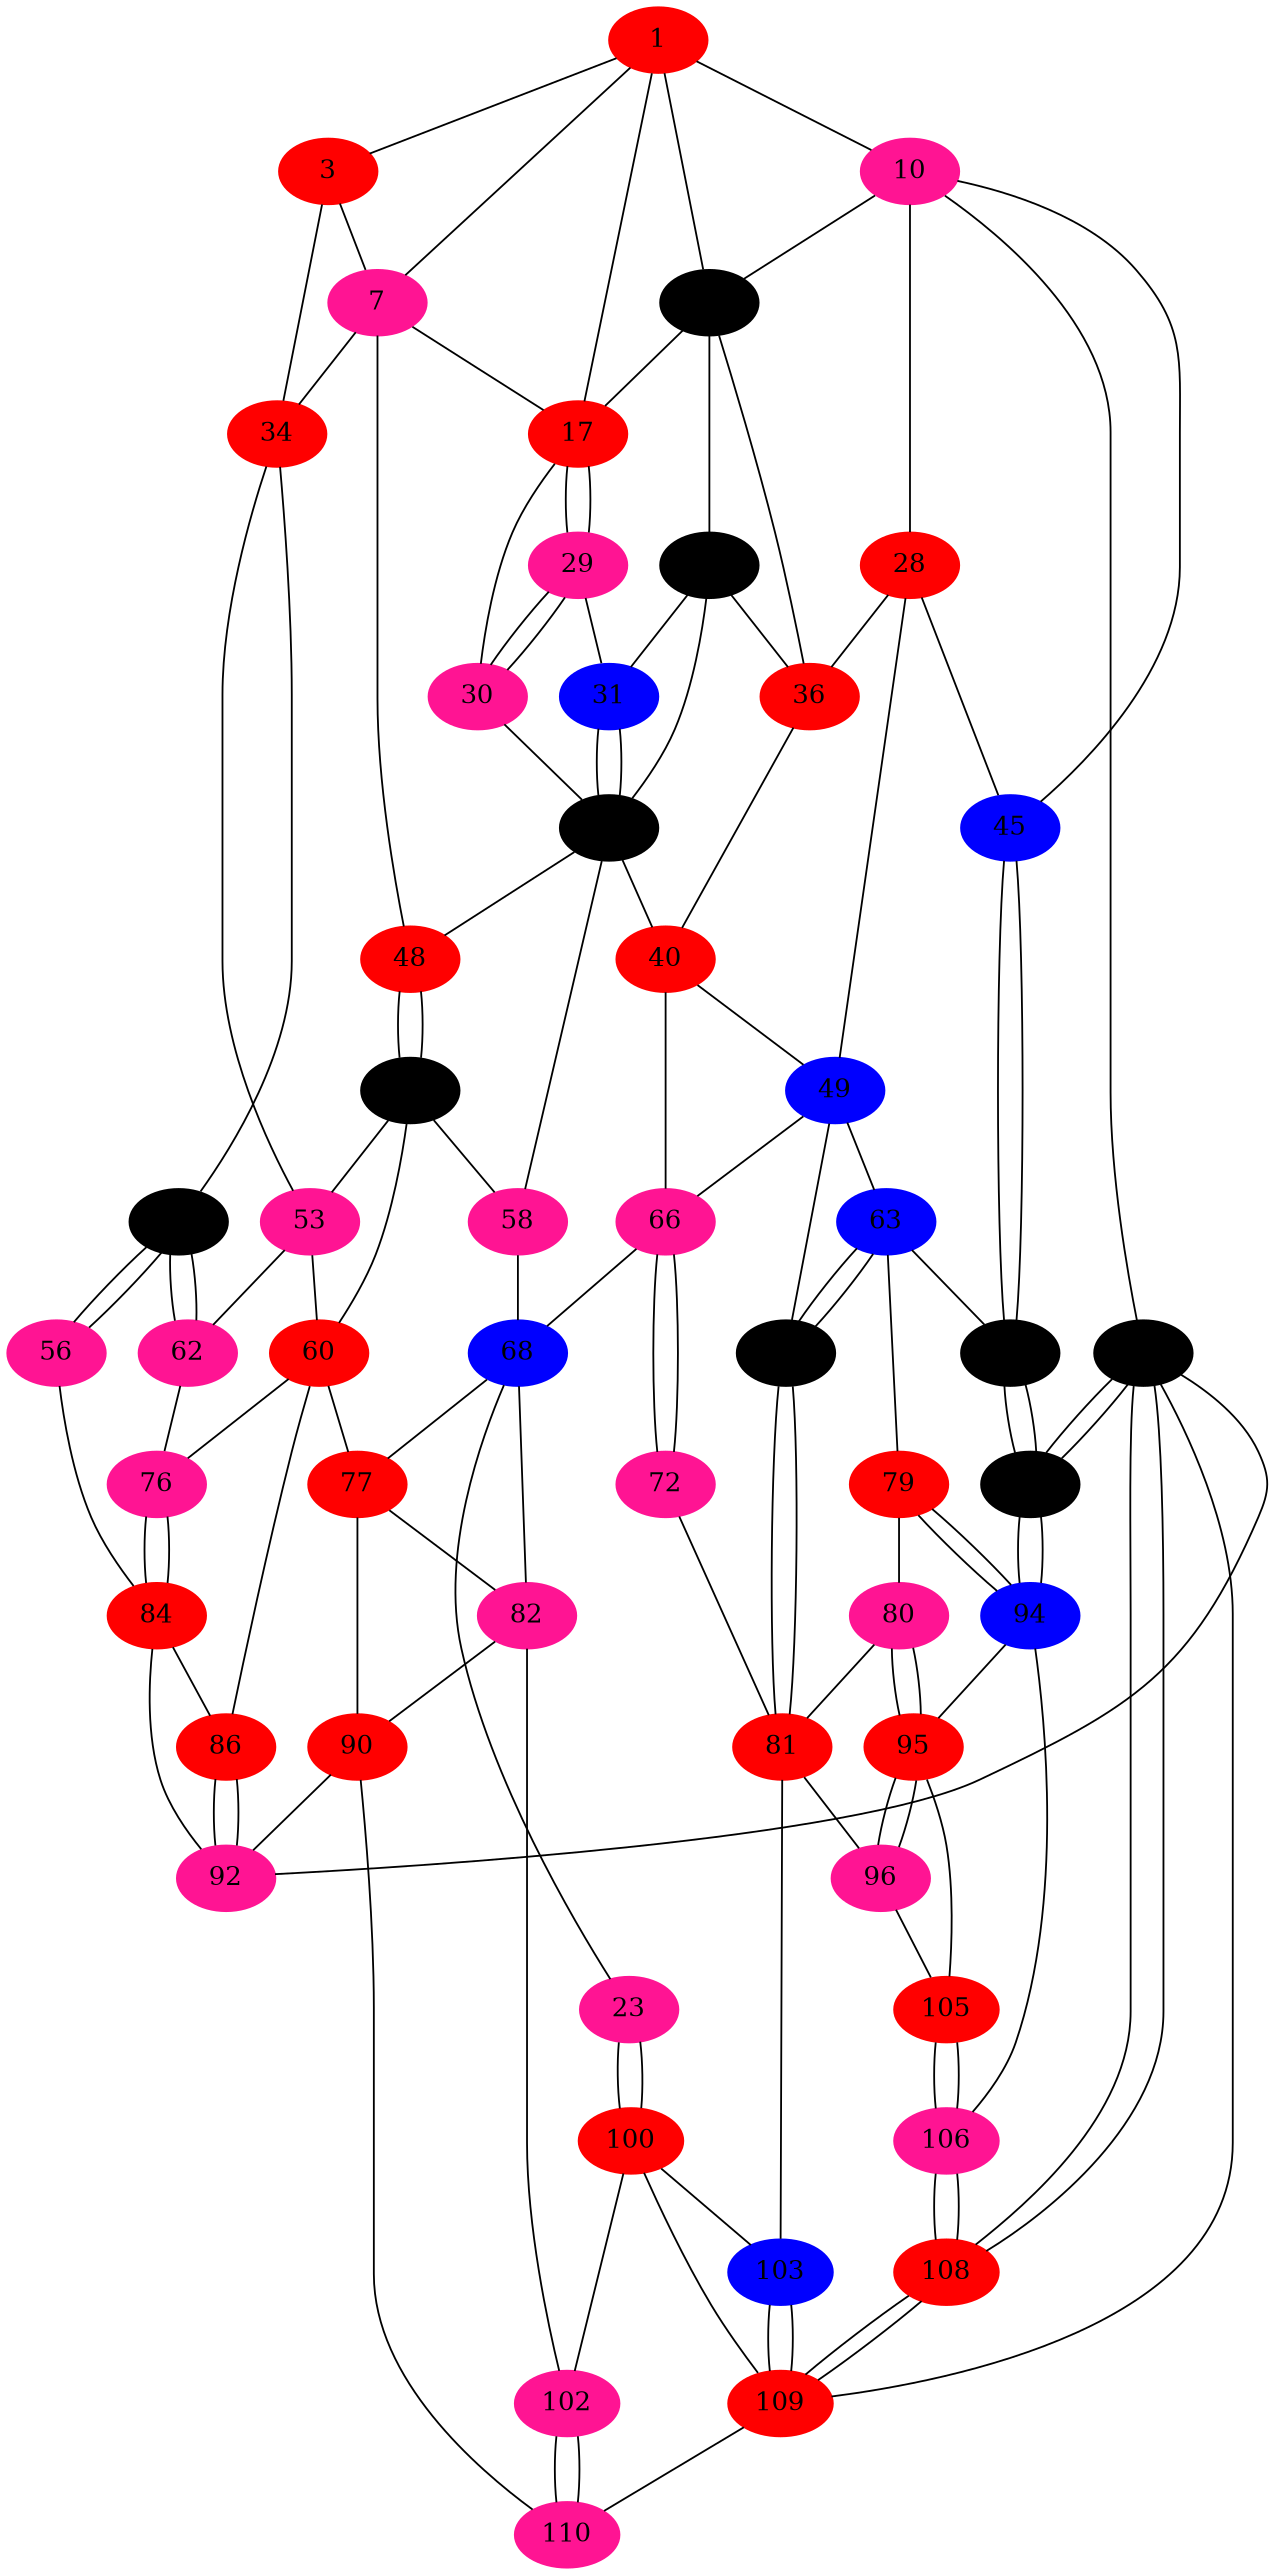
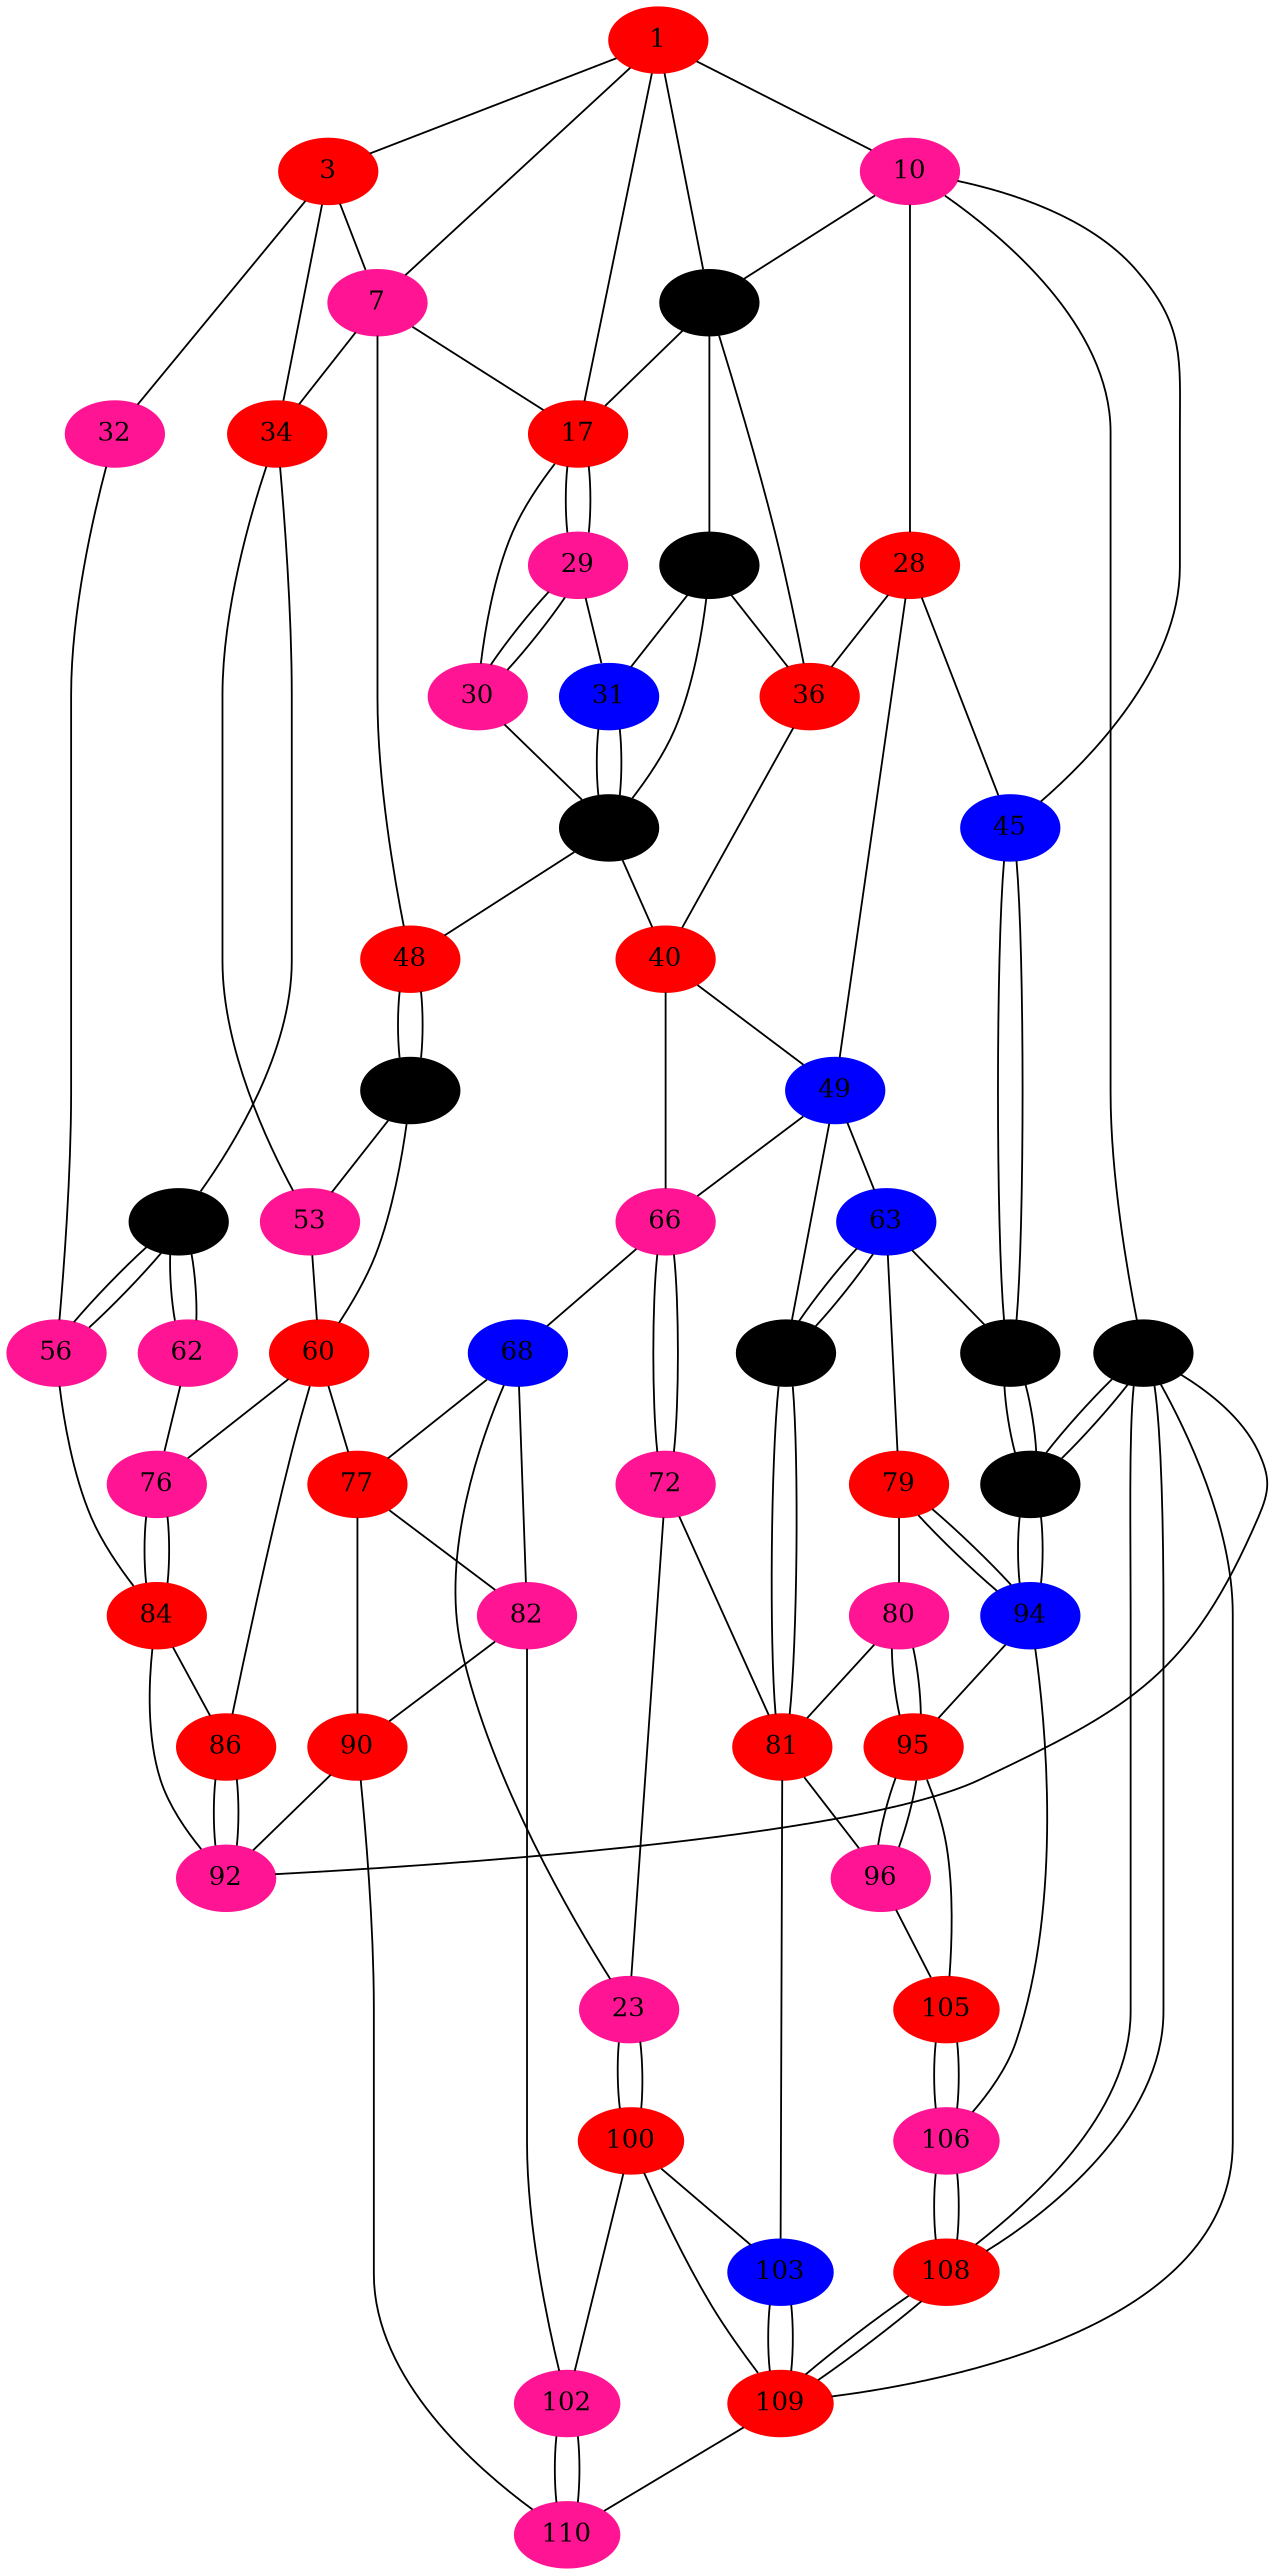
node "32": added
node "58": removed
edge "53" -- "62": removed
edge "72" -- "23": added
